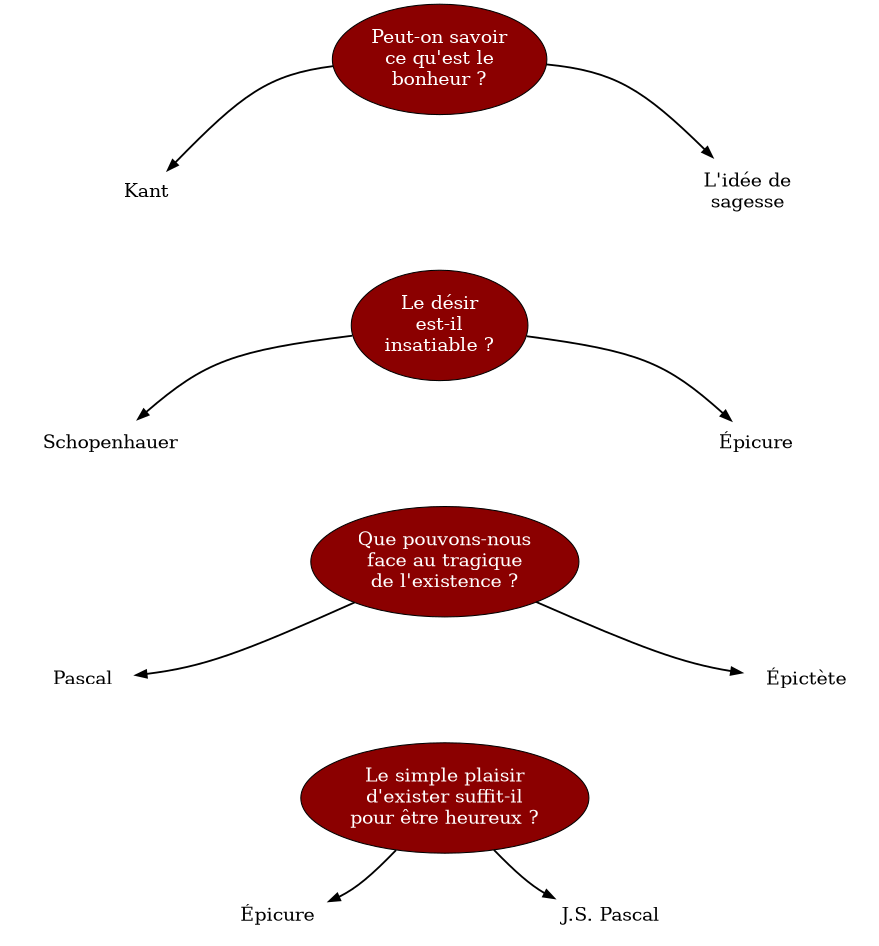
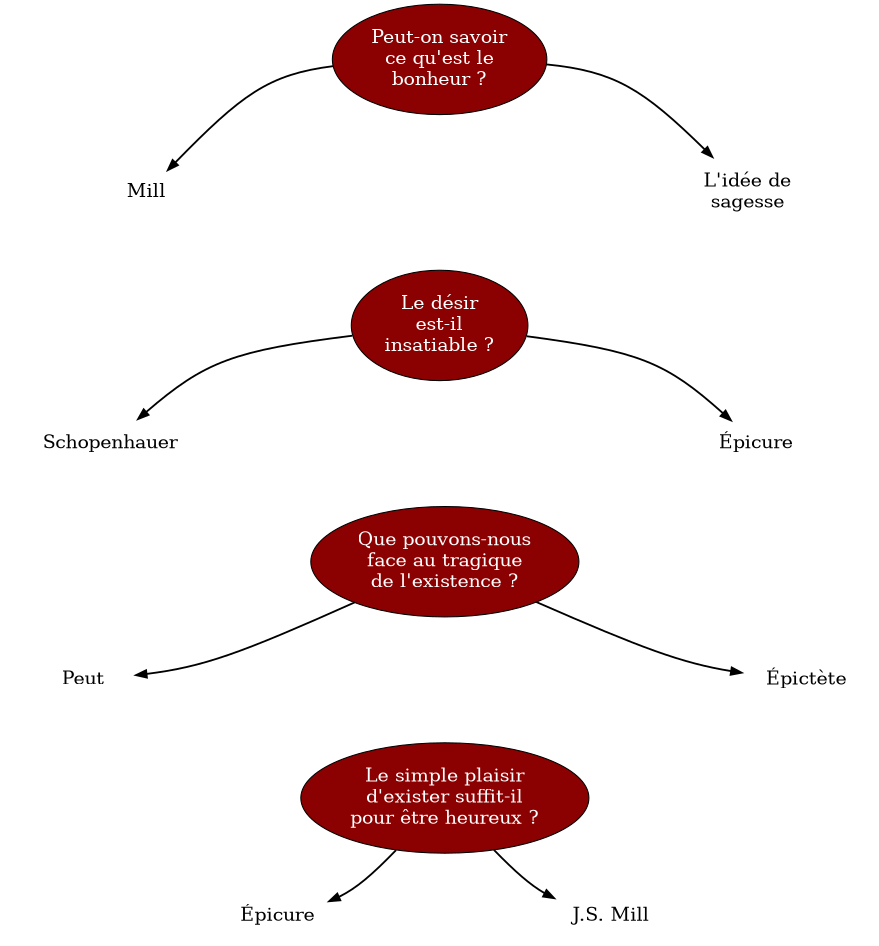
node "Kant": label "Kant" -> "Mill"
node "Pascal": label "Pascal" -> "Peut"
node "J.S. Pascal": label "J.S. Pascal" -> "J.S. Mill"
